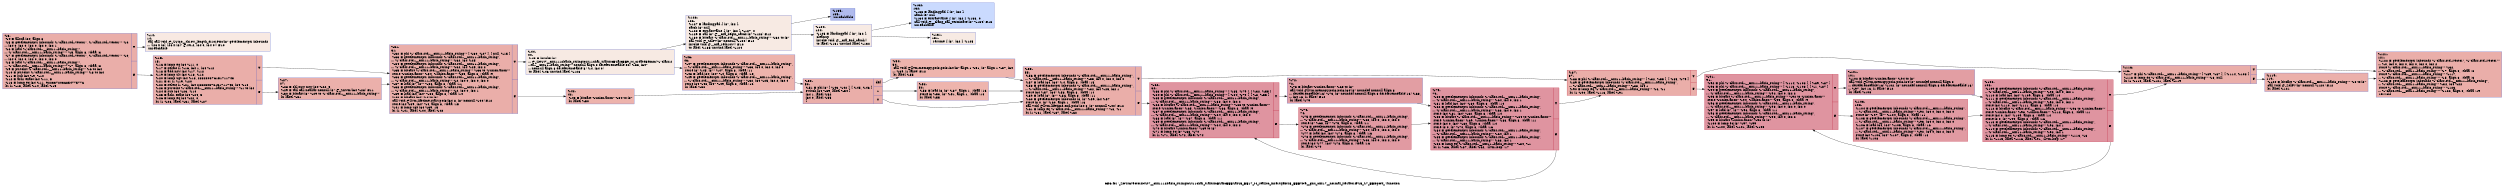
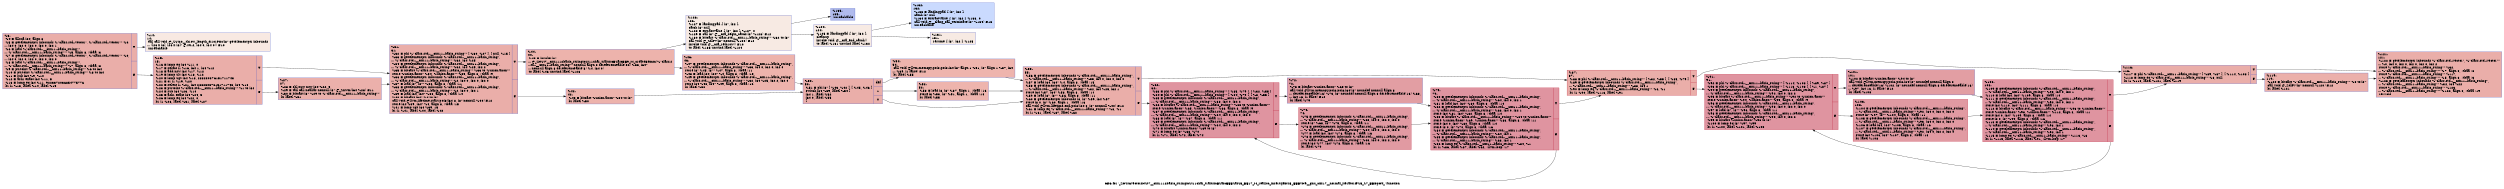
node "%132:": text "catch i9* null" -> "catch i8* null"
node "%44:": fillcolor #eed0c070 -> #d6524470
